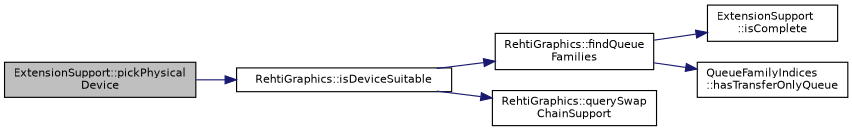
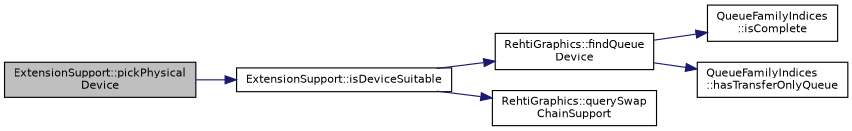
node "ExtensionSupport ::isComplete": label "ExtensionSupport ::isComplete" -> "QueueFamilyIndices ::isComplete"
node "RehtiGraphics::findQueue Families": label "RehtiGraphics::findQueue Families" -> "RehtiGraphics::findQueue Device"
node "RehtiGraphics::isDeviceSuitable": label "RehtiGraphics::isDeviceSuitable" -> "ExtensionSupport::isDeviceSuitable"
